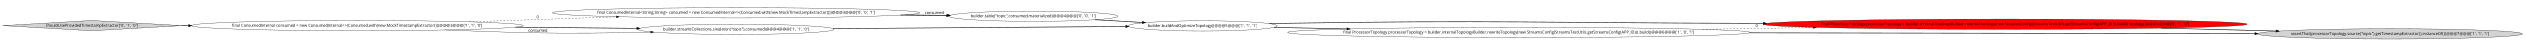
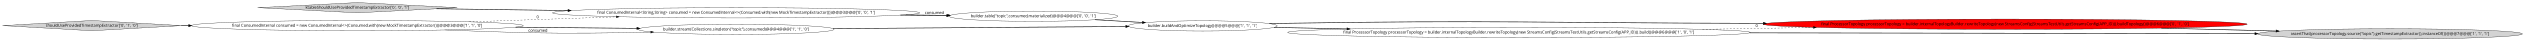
node "ktableShouldUseProvidedTimestampExtractor['0', '0', '1']": added
